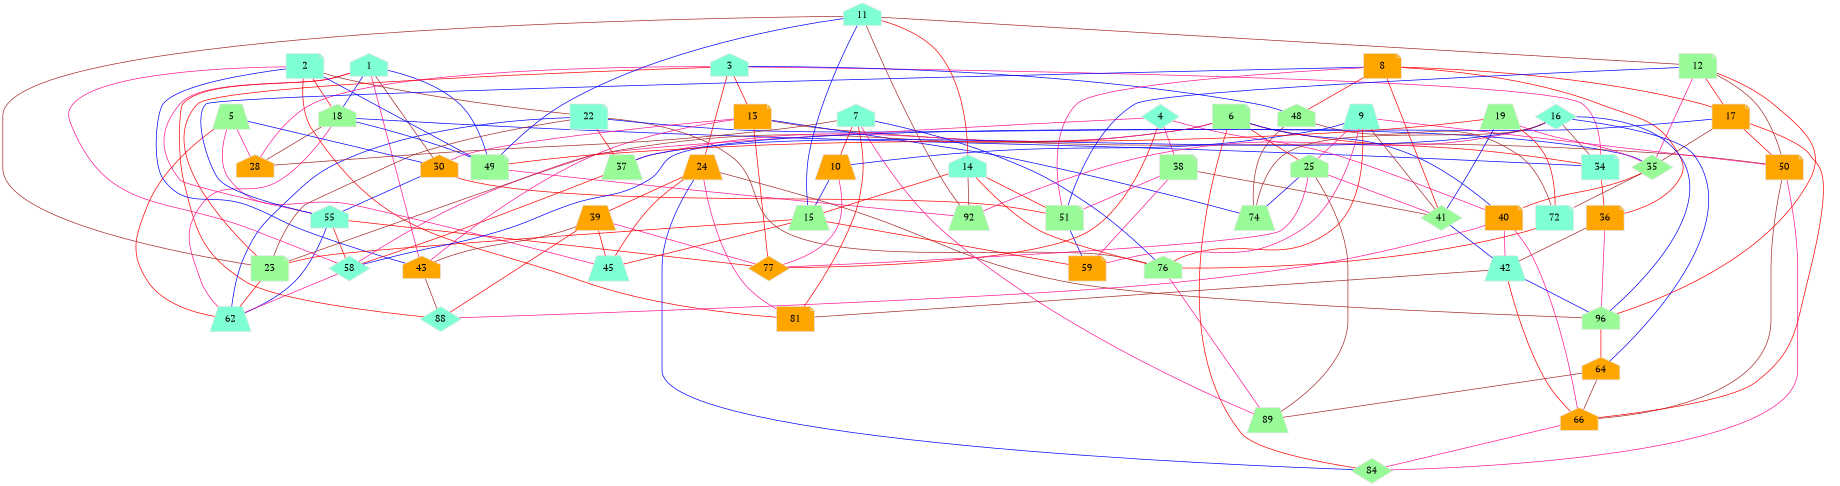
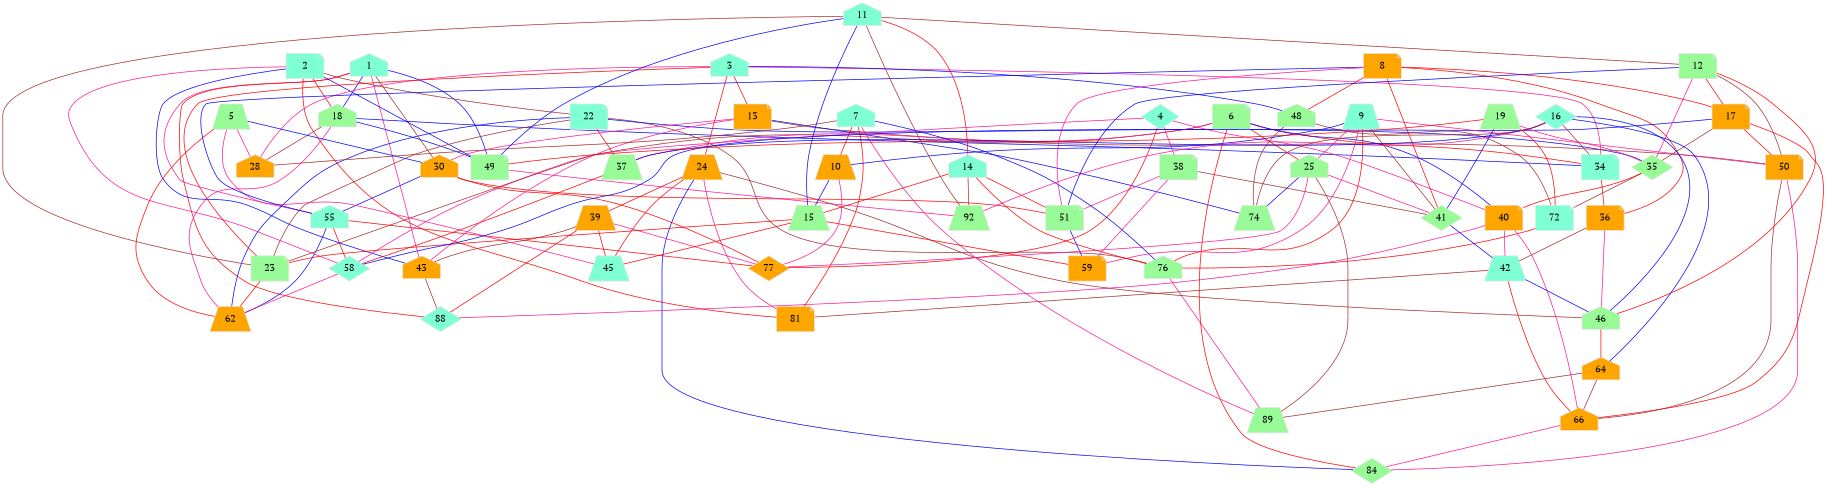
edge "13" -- "77": now "30" -- "77"
node "62": fillcolor aquamarine -> orange
node "96": label "96" -> "46"
